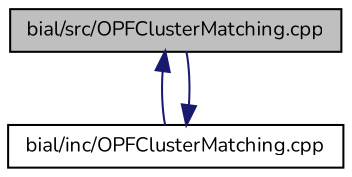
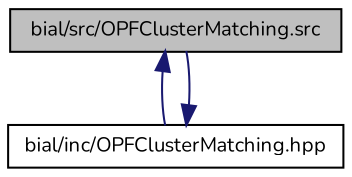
node "bial/src/OPFClusterMatching.cpp": label "bial/src/OPFClusterMatching.cpp" -> "bial/src/OPFClusterMatching.src"
node "bial/inc/OPFClusterMatching.cpp": label "bial/inc/OPFClusterMatching.cpp" -> "bial/inc/OPFClusterMatching.hpp"
